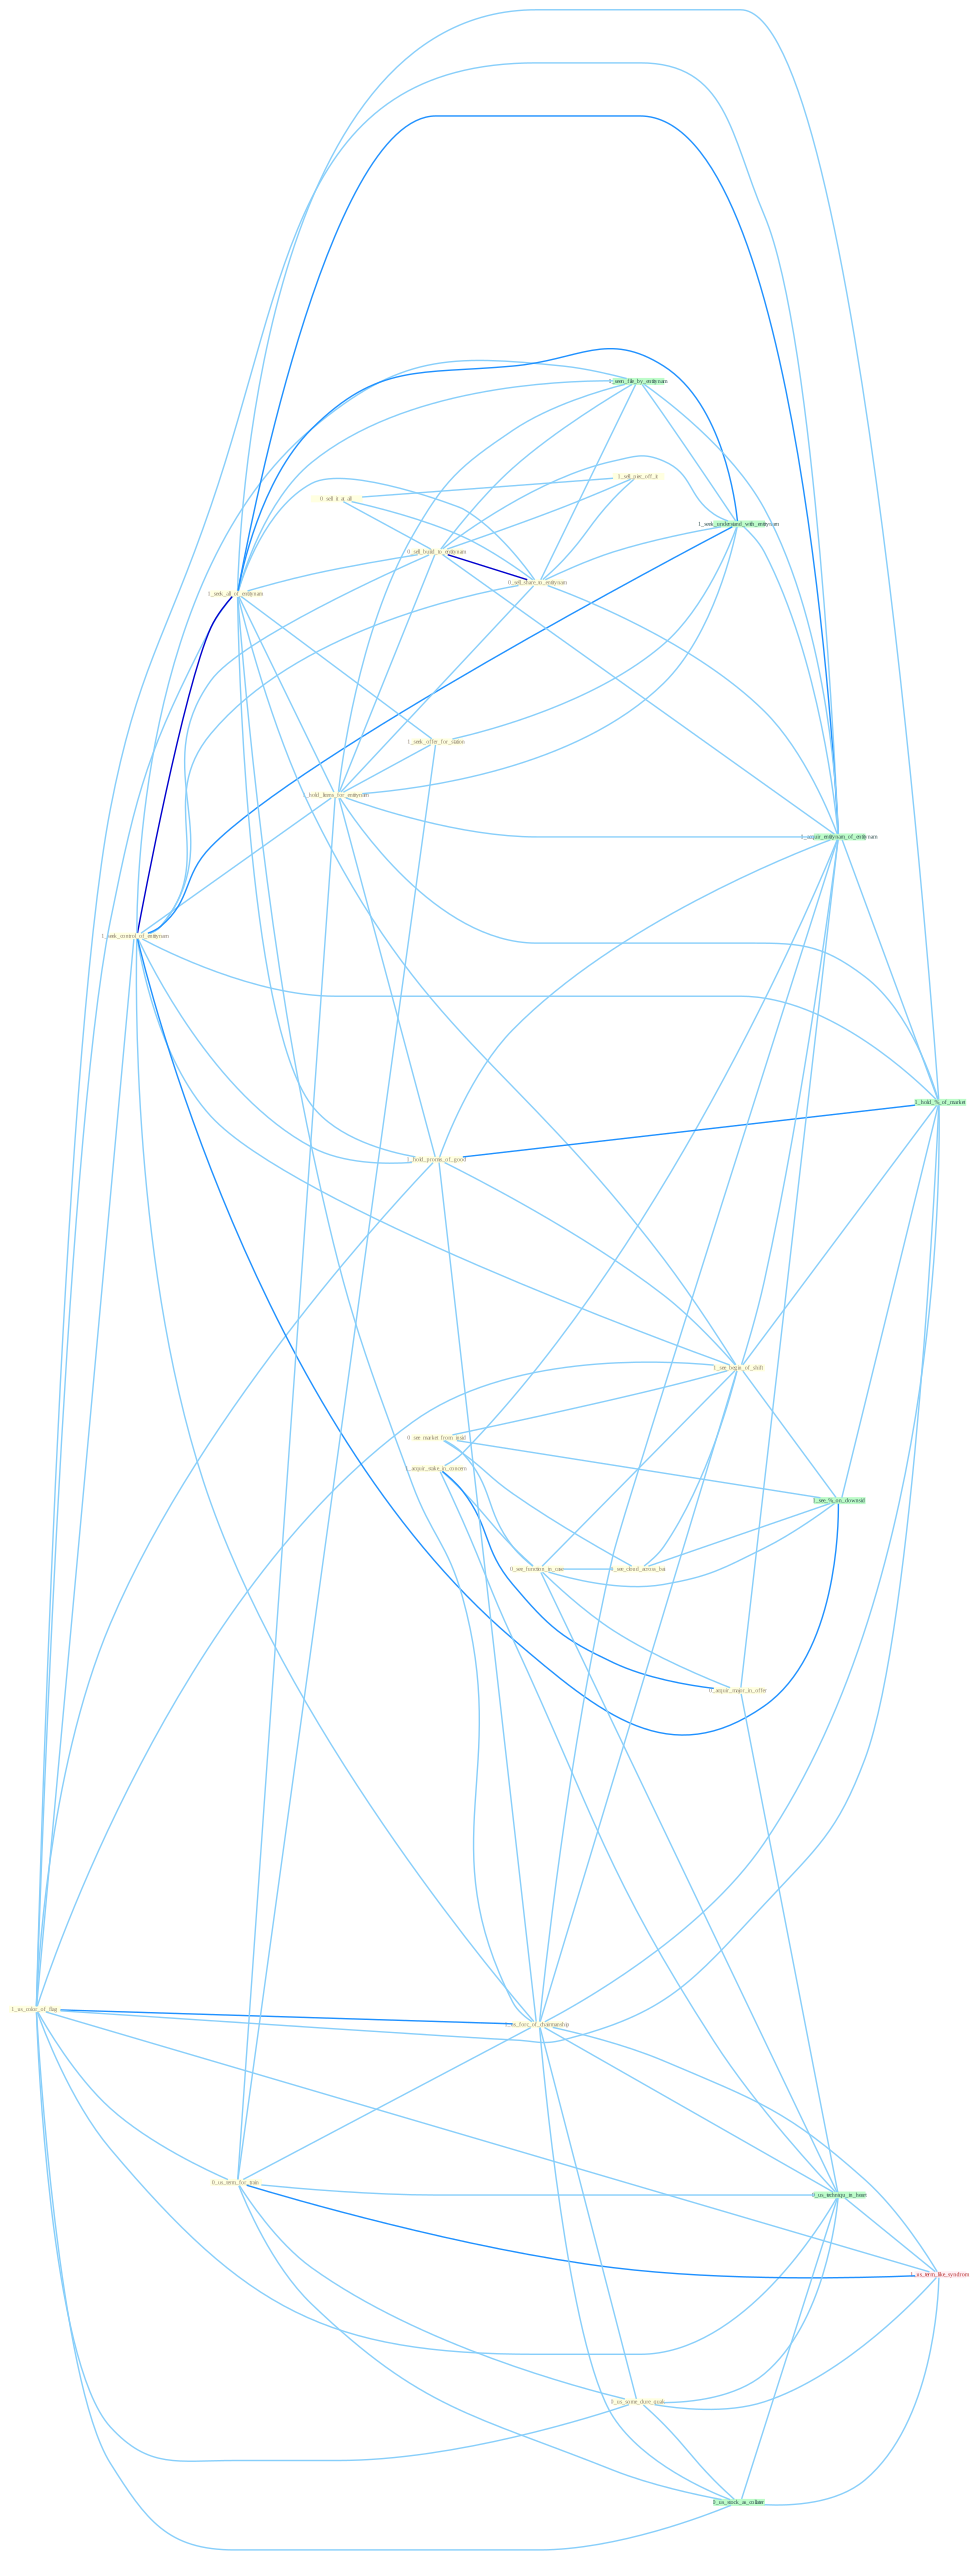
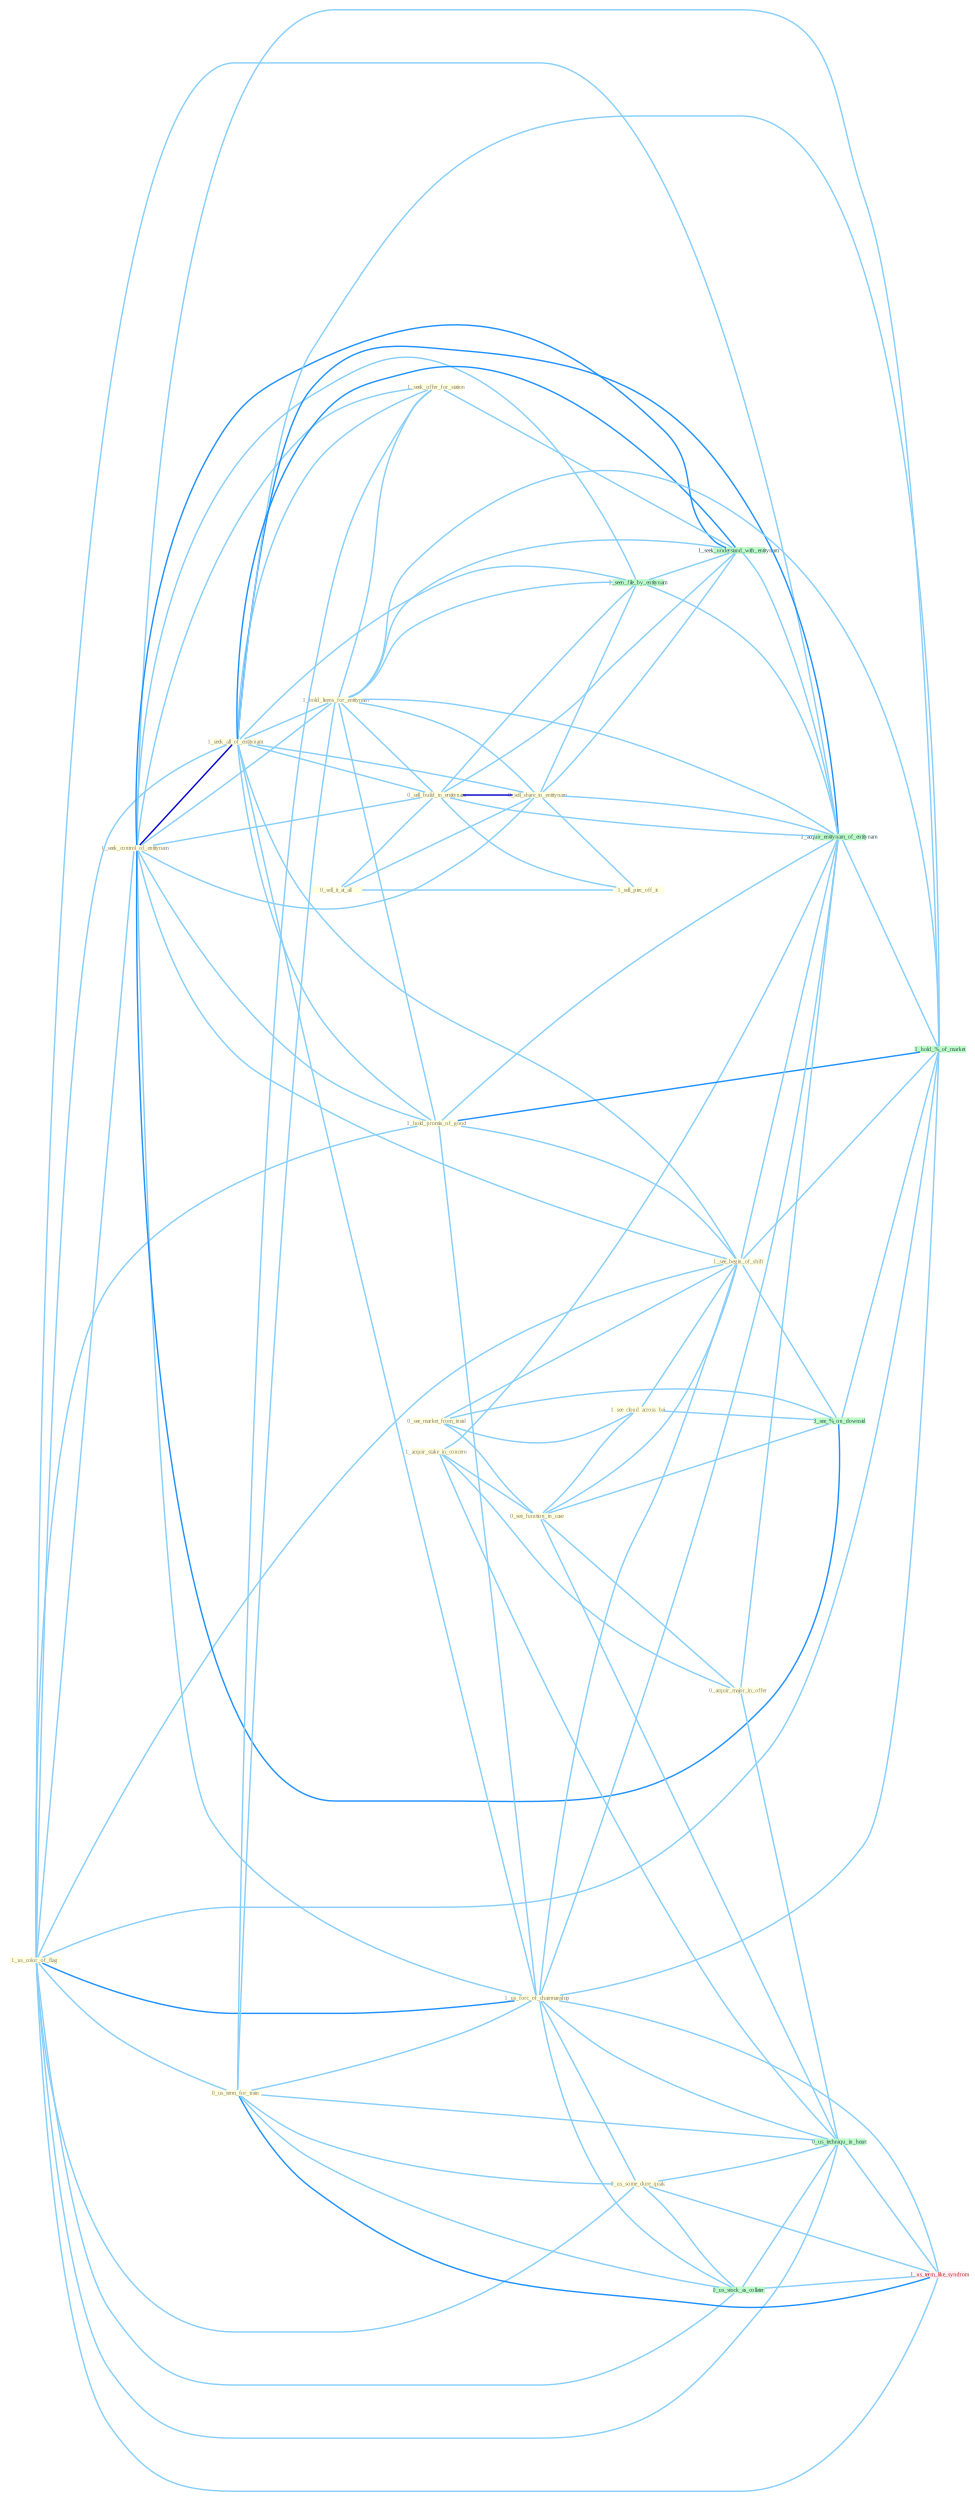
edge "1_seek_offer_for_station" -- "1_seek_control_of_entitynam": added
node "1_see_%_on_downsid": label "1_see_%_on_downsid" -> "3_see_%_on_downsid"
edge "1_acquir_stake_in_concern" -- "0_acquir_major_in_offer": color #1e90ff -> #87cefa
